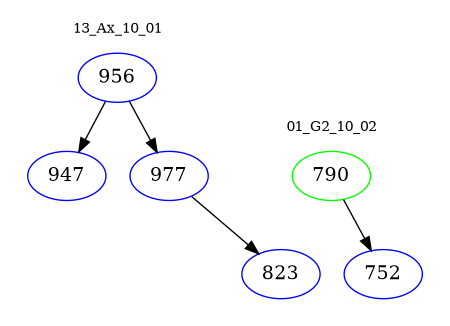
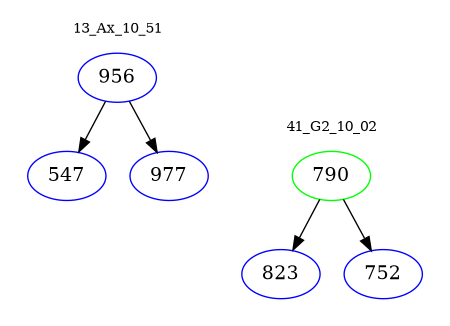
cluster "13_Ax_10_01": label "13_Ax_10_01" -> "13_Ax_10_51"
cluster "01_G2_10_02": label "01_G2_10_02" -> "41_G2_10_02"
node "947": label "947" -> "547"
edge "977" -> "823": now "790" -> "823"
